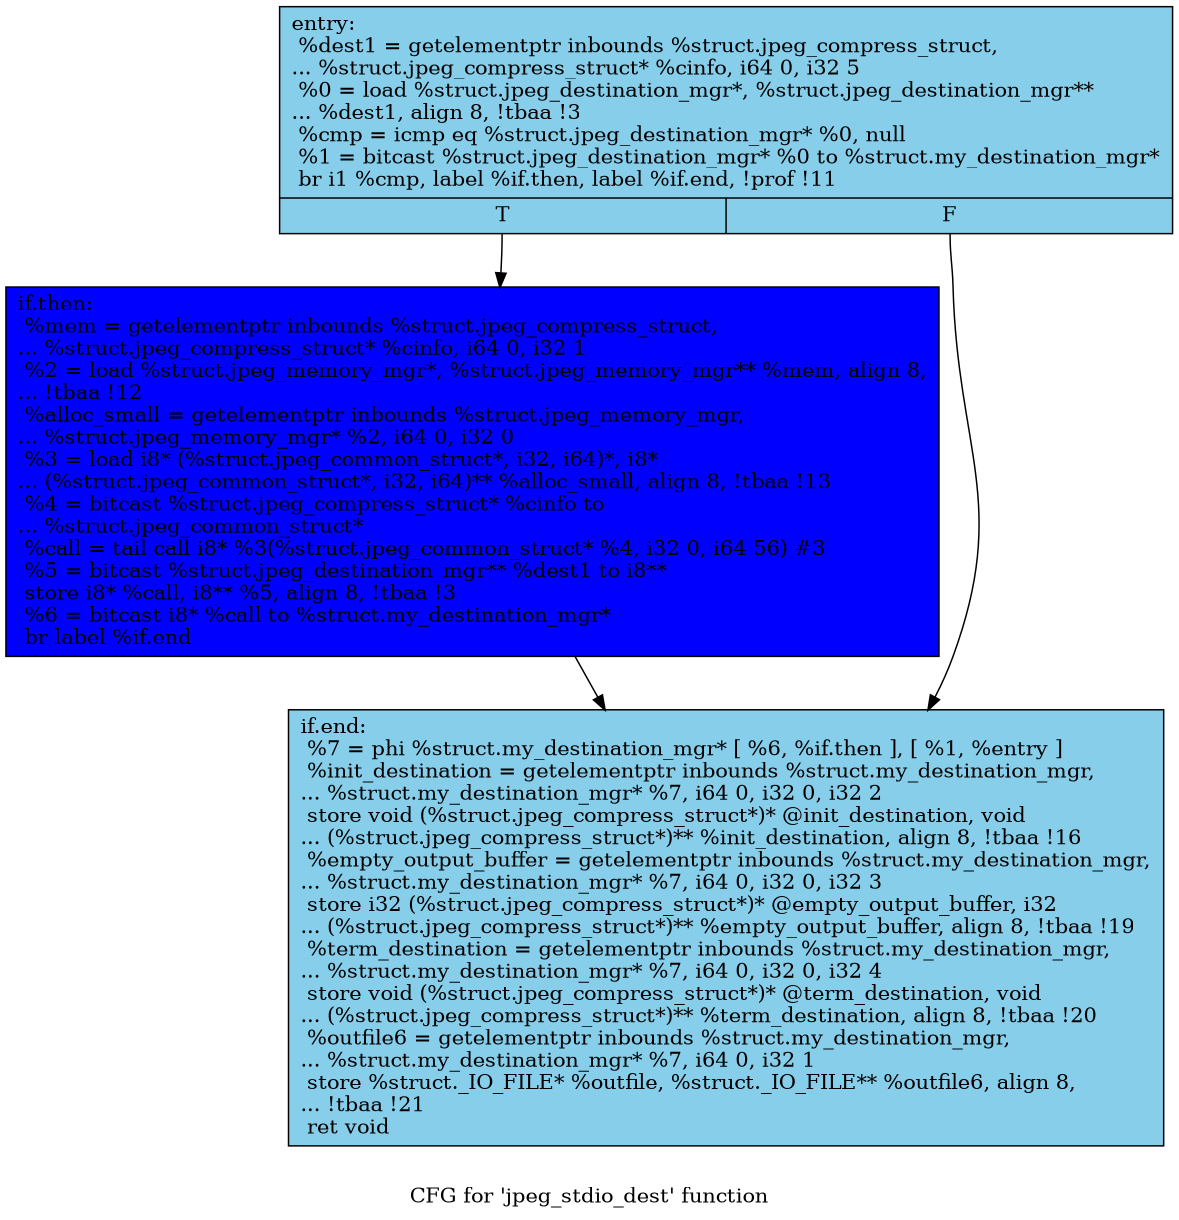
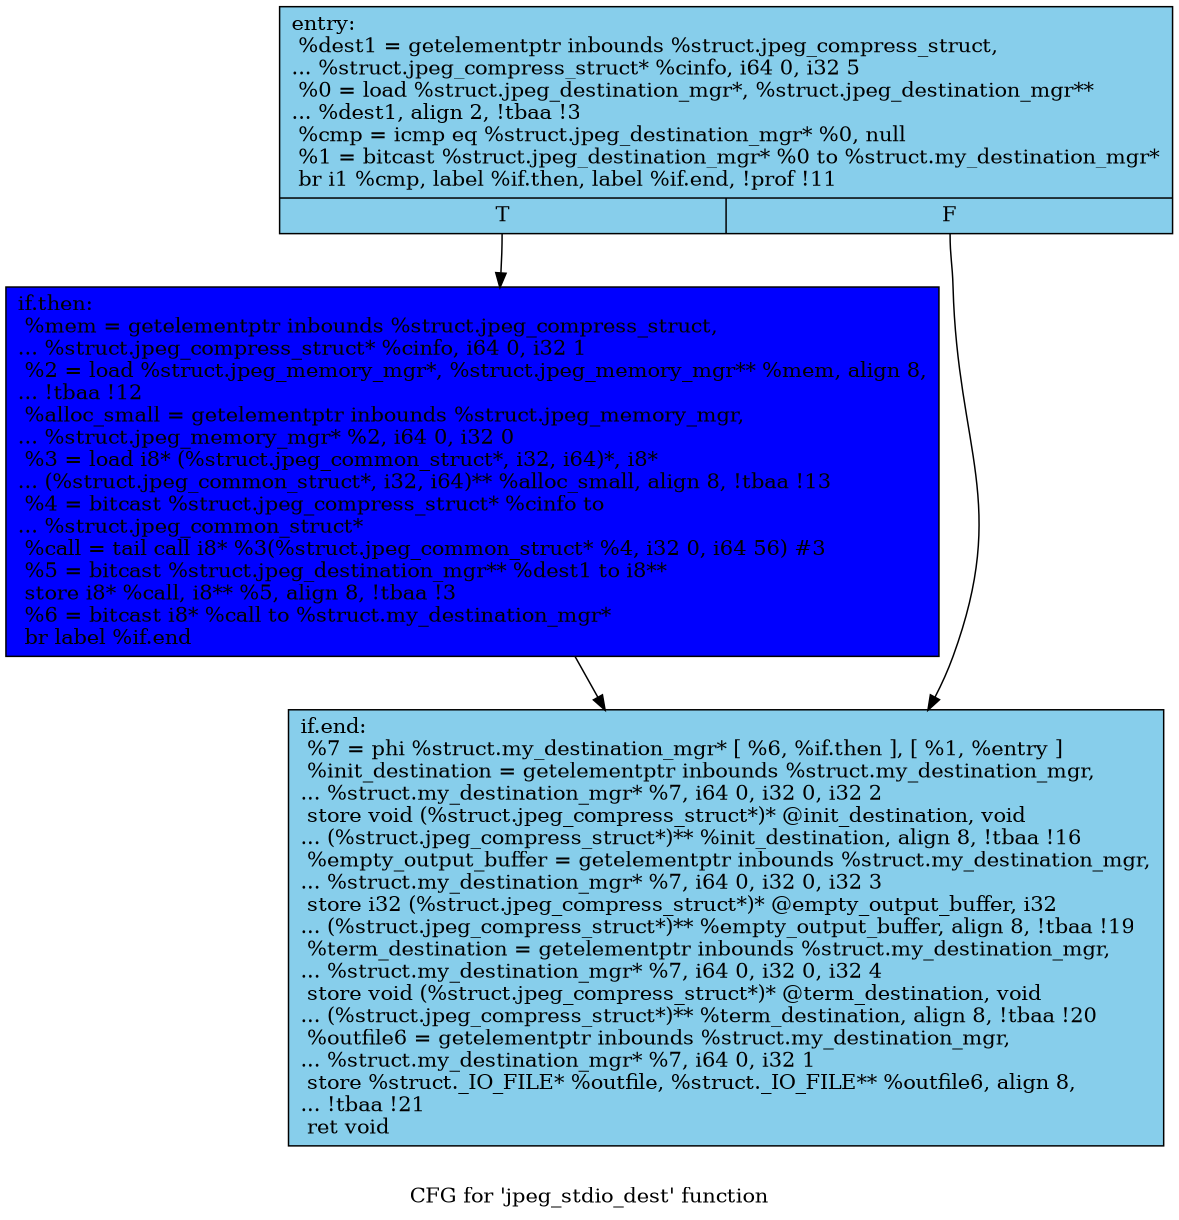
node "entry:": text "... %dest1, align 8, !tbaa !3" -> "... %dest1, align 2, !tbaa !3"
